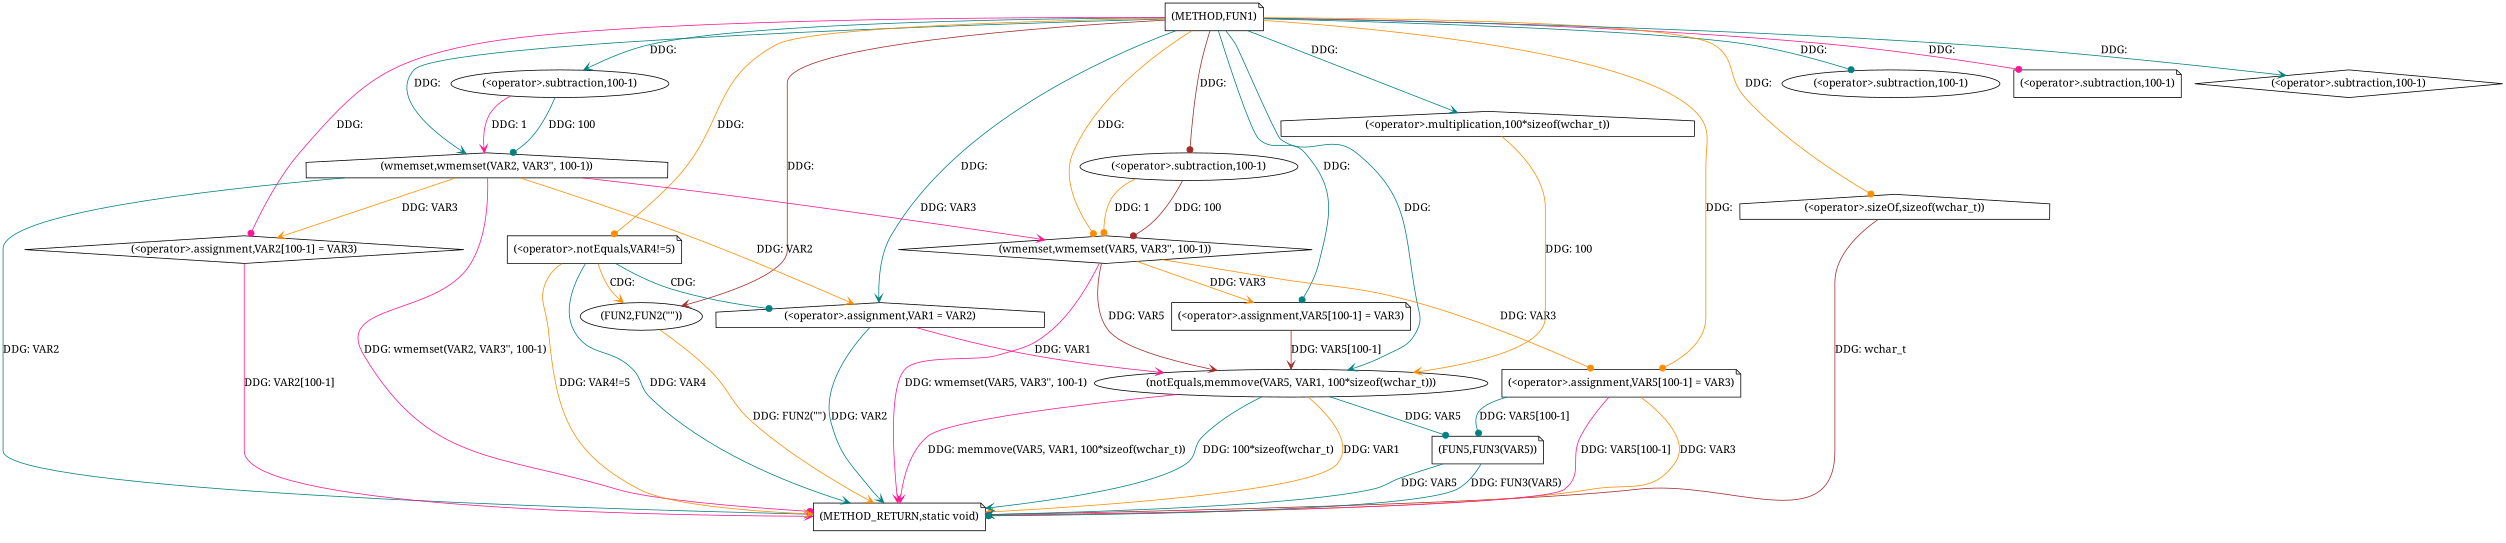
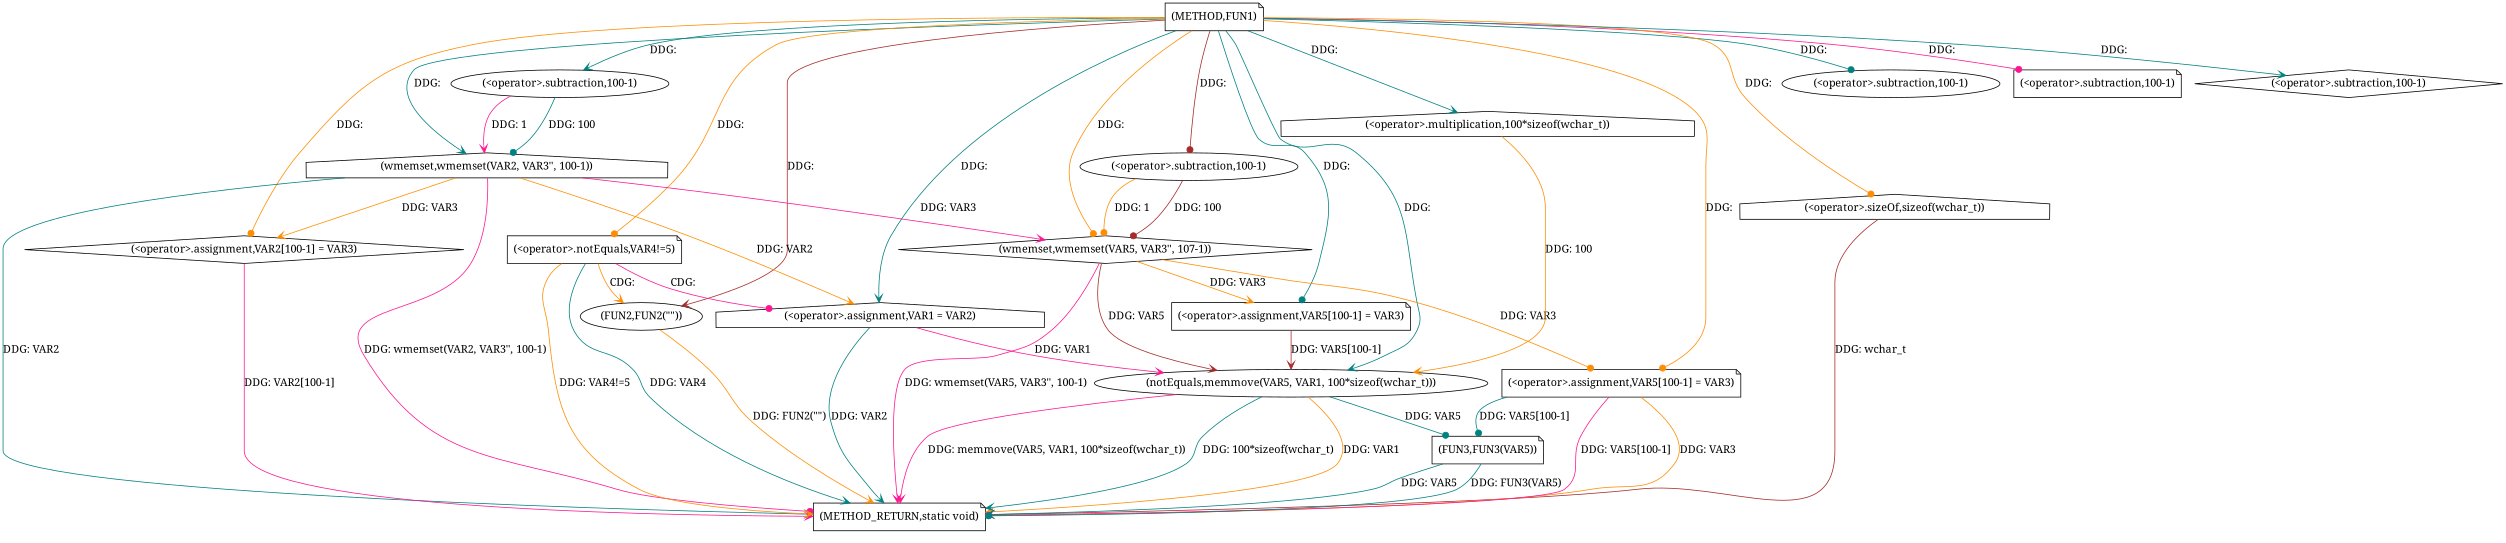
edge "(METHOD,FUN1)" -> "(<operator>.assignment,VAR2[100-1] = VAR3)": color deeppink -> darkorange
node "(wmemset,wmemset(VAR5, VAR3'', 100-1))": label "(wmemset,wmemset(VAR5, VAR3'', 100-1))" -> "(wmemset,wmemset(VAR5, VAR3'', 107-1))"
edge "(<operator>.notEquals,VAR4!=5)" -> "(<operator>.assignment,VAR1 = VAR2)": color teal -> deeppink
node "(FUN5,FUN3(VAR5))": label "(FUN5,FUN3(VAR5))" -> "(FUN3,FUN3(VAR5))"
